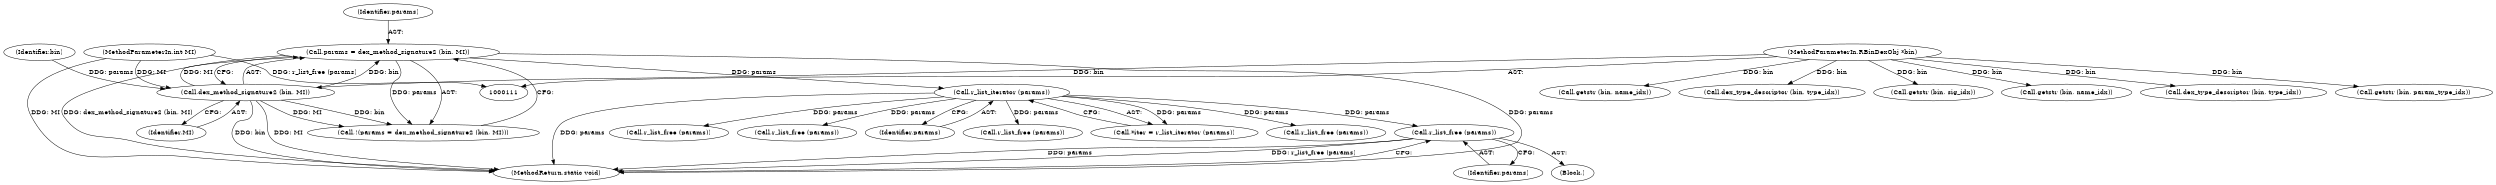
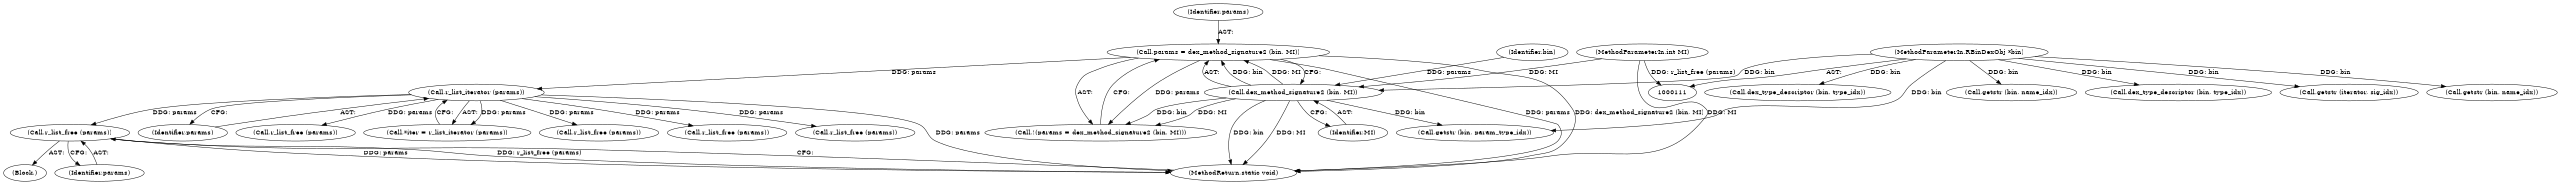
node "(Call,getstr (bin, sig_idx))": label "(Call,getstr (bin, sig_idx))" -> "(Call,getstr (iterator, sig_idx))"
edge "(Call,dex_method_signature2 (bin, MI))" -> "(Call,getstr (bin, param_type_idx))": added, label "DDG: bin"
